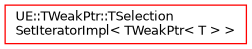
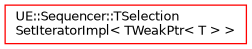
node "UE::TWeakPtr::TSelection SetIteratorImpl< TWeakPtr< T > >": label "UE::TWeakPtr::TSelection SetIteratorImpl< TWeakPtr< T > >" -> "UE::Sequencer::TSelection SetIteratorImpl< TWeakPtr< T > >"
